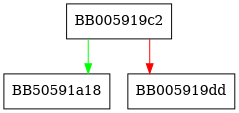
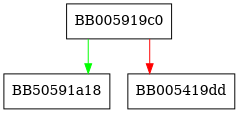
node "BB005919c2": label "BB005919c2" -> "BB005919c0"
node "BB005919dd": label "BB005919dd" -> "BB005419dd"
